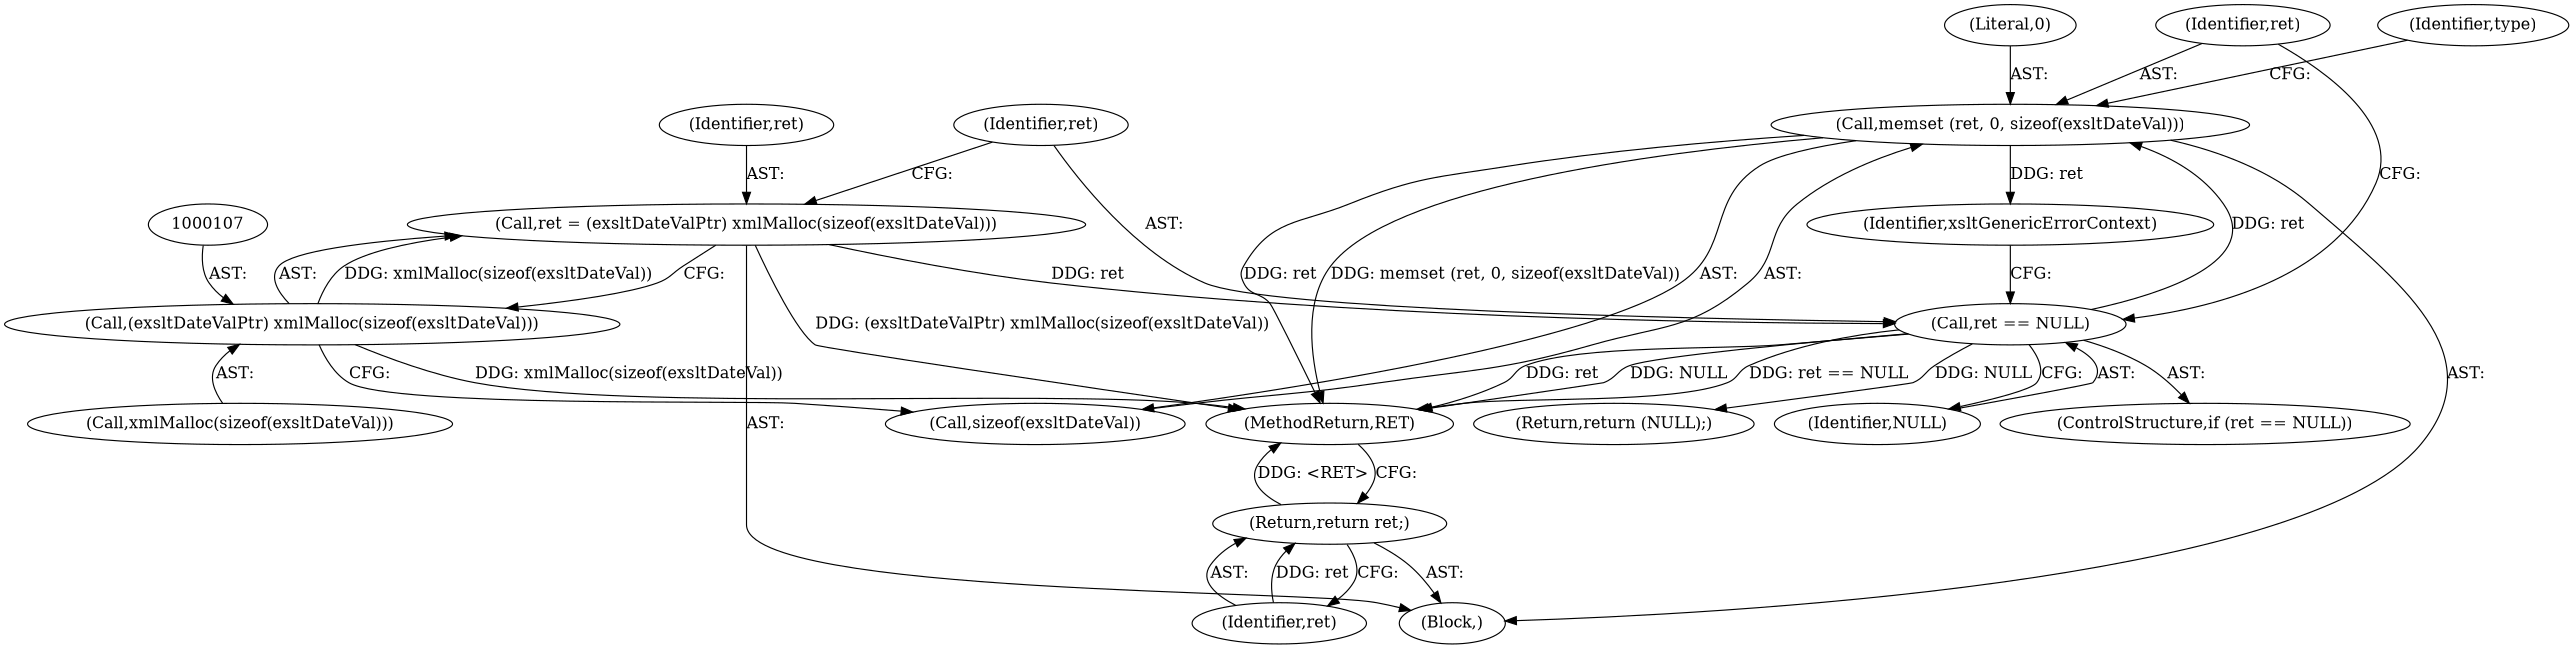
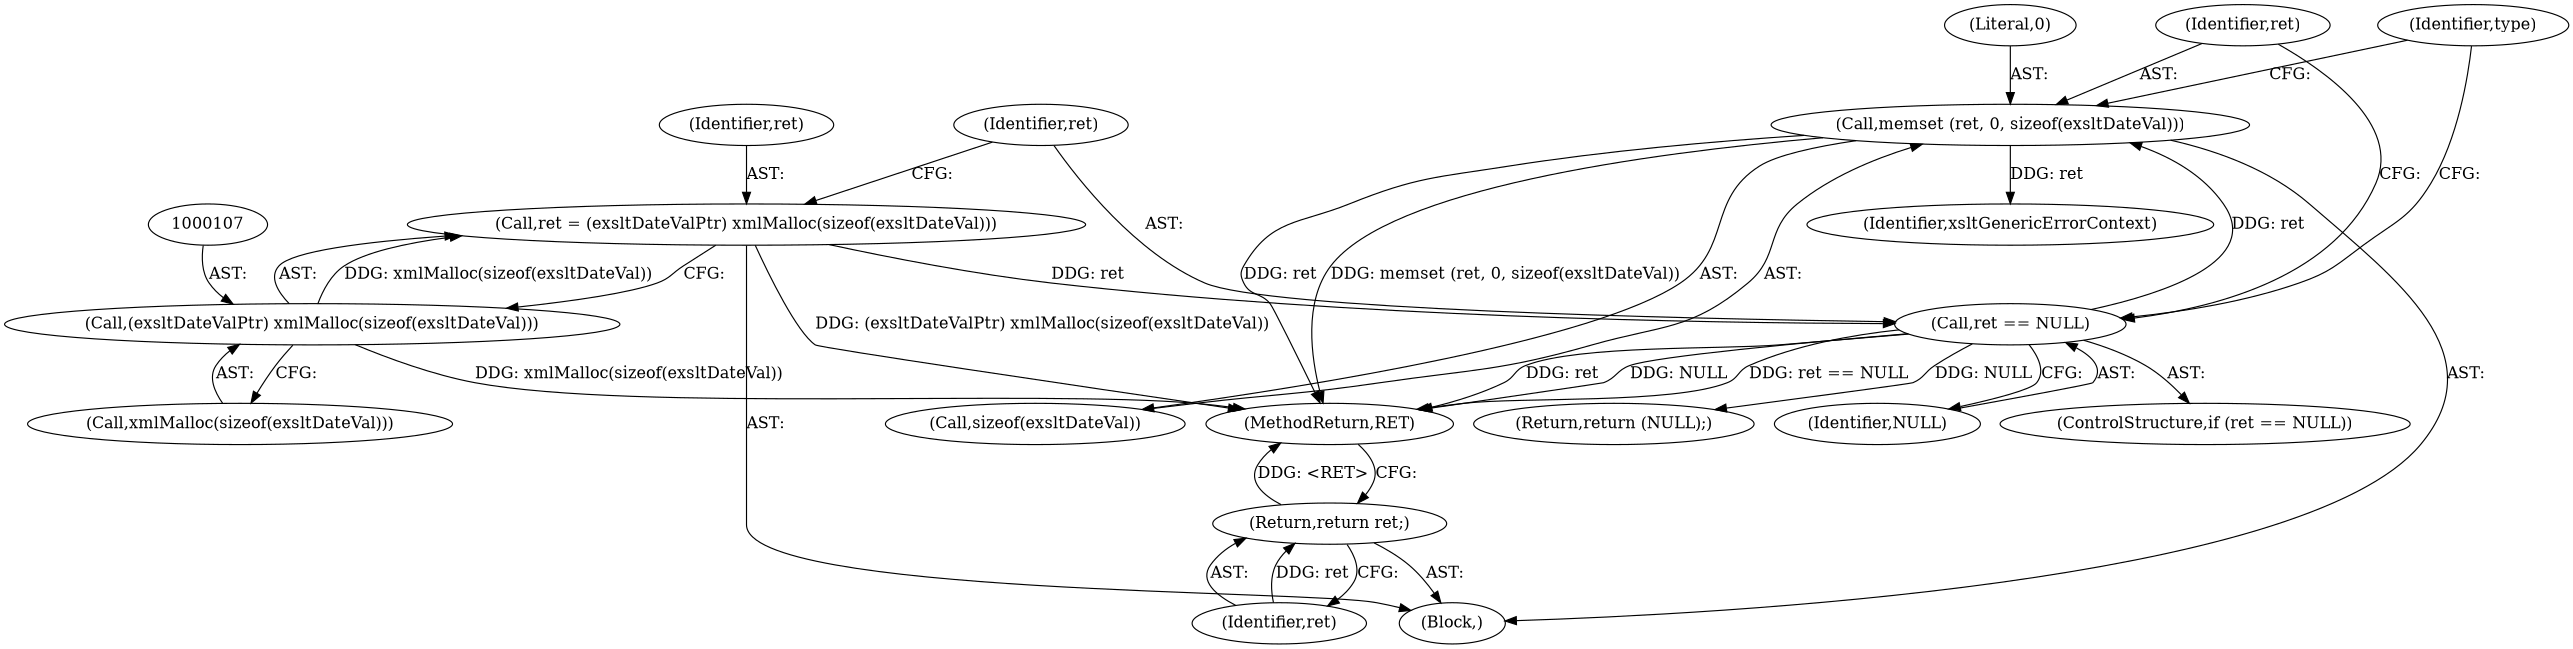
edge "(Identifier,xsltGenericErrorContext)" -> "(Call,ret == NULL)": now "(Identifier,type)" -> "(Call,ret == NULL)"
edge "(Call,(exsltDateValPtr) xmlMalloc(sizeof(exsltDateVal)))" -> "(Call,sizeof(exsltDateVal))": now "(Call,(exsltDateValPtr) xmlMalloc(sizeof(exsltDateVal)))" -> "(Call,xmlMalloc(sizeof(exsltDateVal)))"
